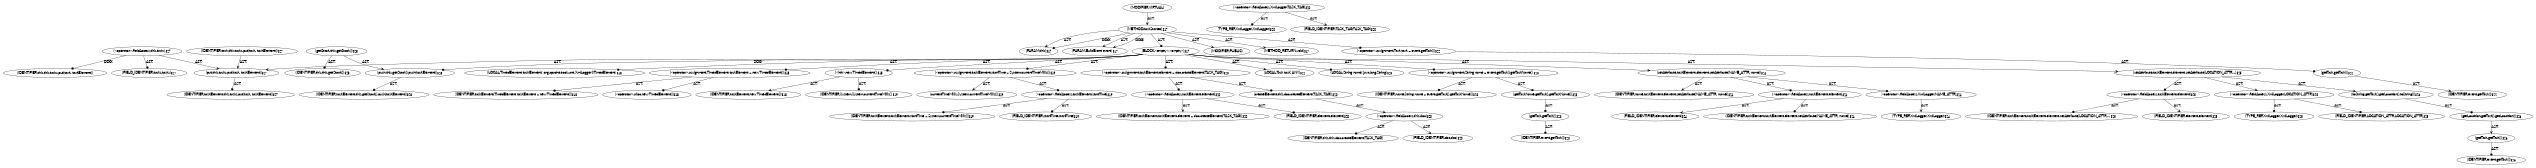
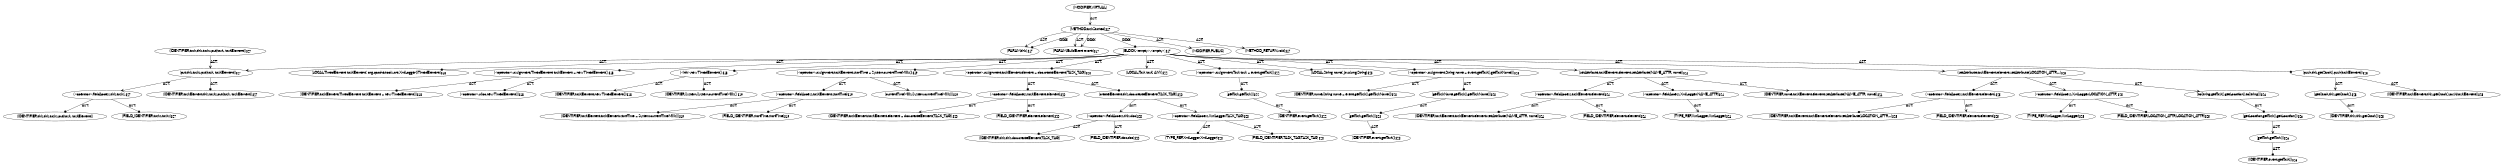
edge "(<operator>.fieldAccess,XmlLogger.TASK_TAG)" -> "(FIELD_IDENTIFIER,TASK_TAG,TASK_TAG)": arrowhead vee -> dot
edge "(METHOD,taskStarted)" -> "(BLOCK,<empty>,<empty>)": label "AST: " -> "DDG: "
edge "(METHOD,taskStarted)" -> "(<operator>.assignment,Task task = event.getTask())": now "(BLOCK,<empty>,<empty>)" -> "(<operator>.assignment,Task task = event.getTask())"
edge "(<operator>.fieldAccess,this.tasks)" -> "(IDENTIFIER,this,this.tasks.put(task, taskElement))": label "DDG: " -> "AST: "
edge "(<operator>.fieldAccess,this.tasks)" -> "(put,this.tasks.put(task, taskElement))": reversed
edge "(BLOCK,<empty>,<empty>)" -> "(push,this.getStack().push(taskElement))": label "DDG: " -> "AST: "
edge "(getStack,this.getStack())" -> "(push,this.getStack().push(taskElement))": reversed
edge "(push,this.getStack().push(taskElement))" -> "(IDENTIFIER,taskElement,this.getStack().push(taskElement))": arrowhead dot -> vee
edge "(createElement,this.doc.createElement(TASK_TAG))" -> "(<operator>.fieldAccess,XmlLogger.TASK_TAG)": added, label "AST:"
